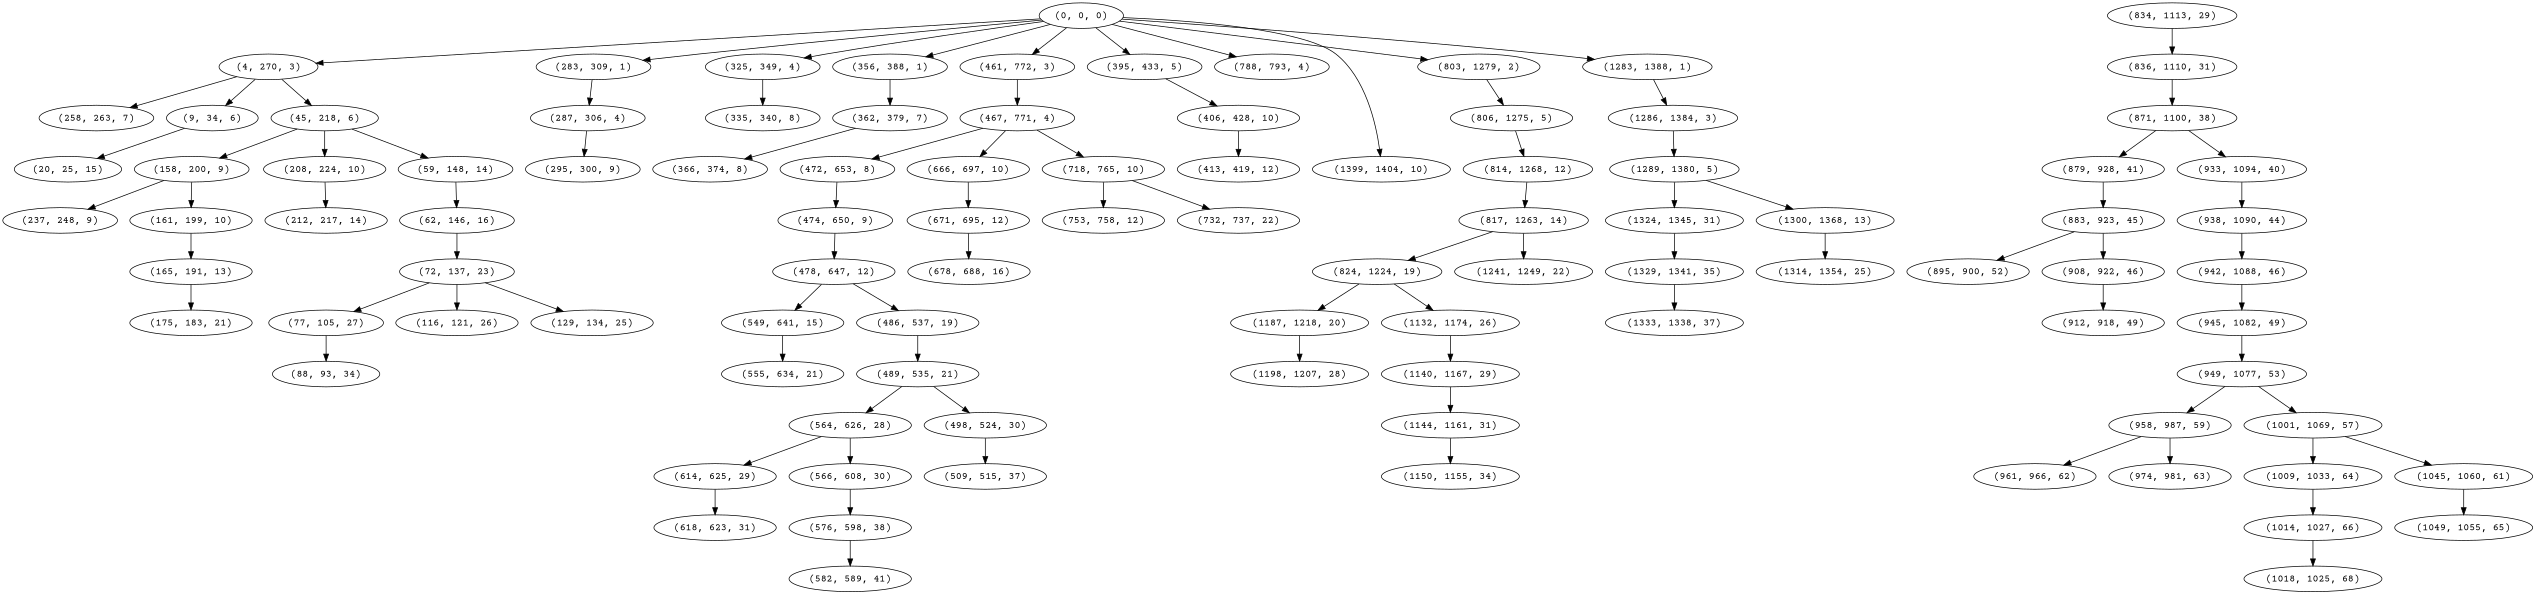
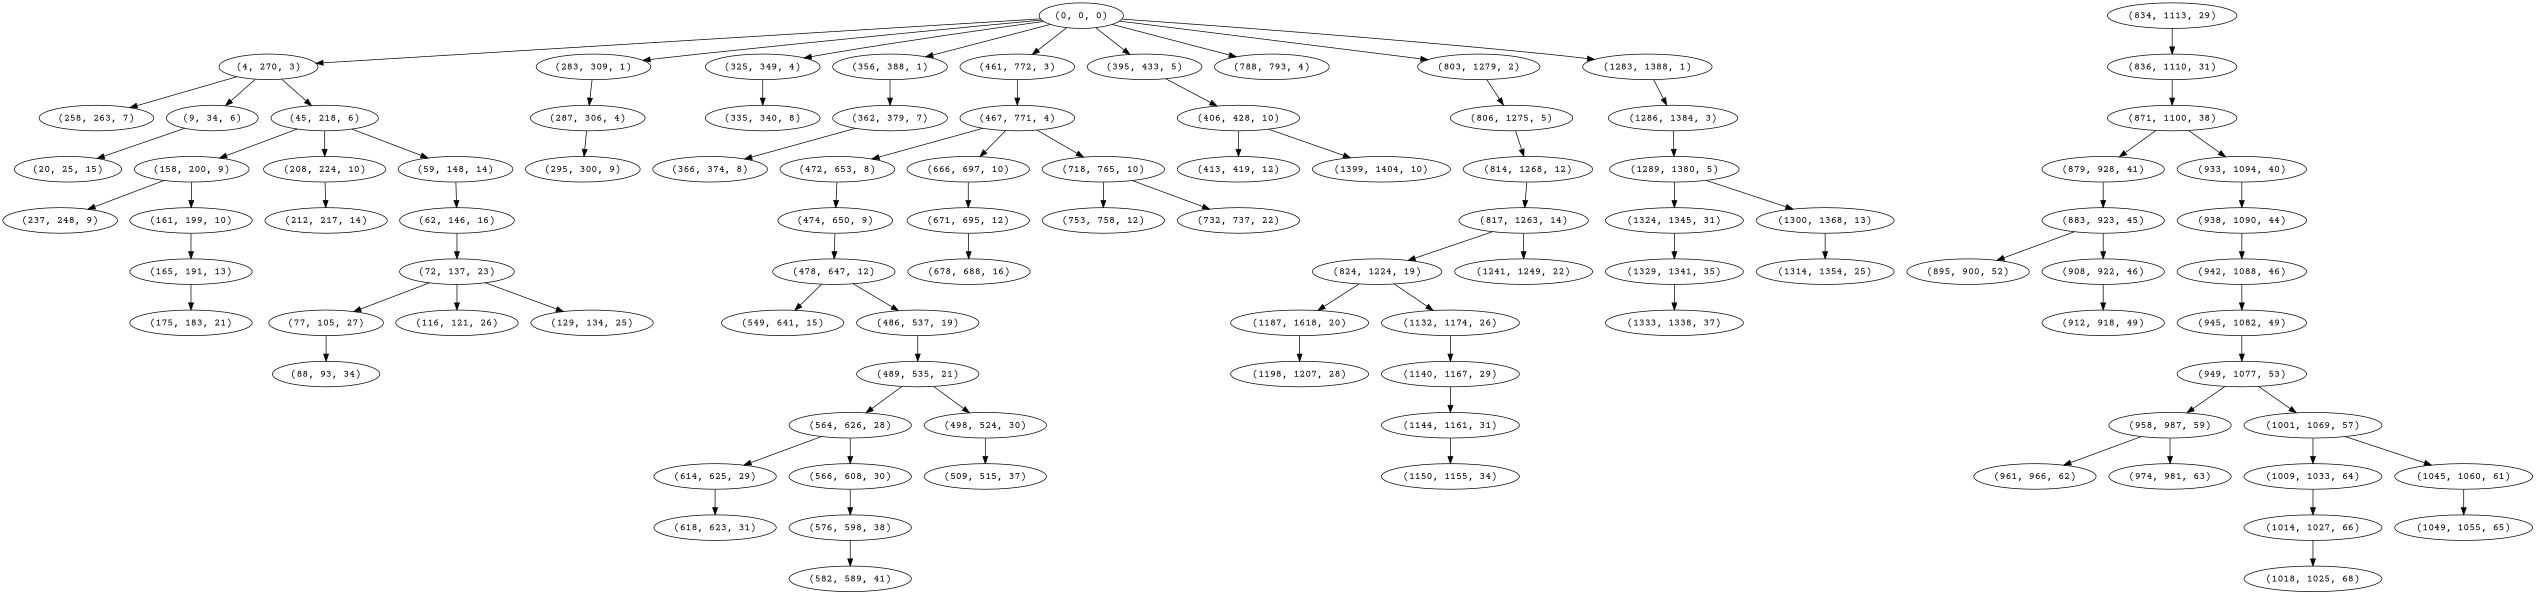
edge "(0, 0, 0)" -> "(1399, 1404, 10)": now "(406, 428, 10)" -> "(1399, 1404, 10)"
node "(1187, 1218, 20)": label "(1187, 1218, 20)" -> "(1187, 1618, 20)"
node "(555, 634, 21)": removed
